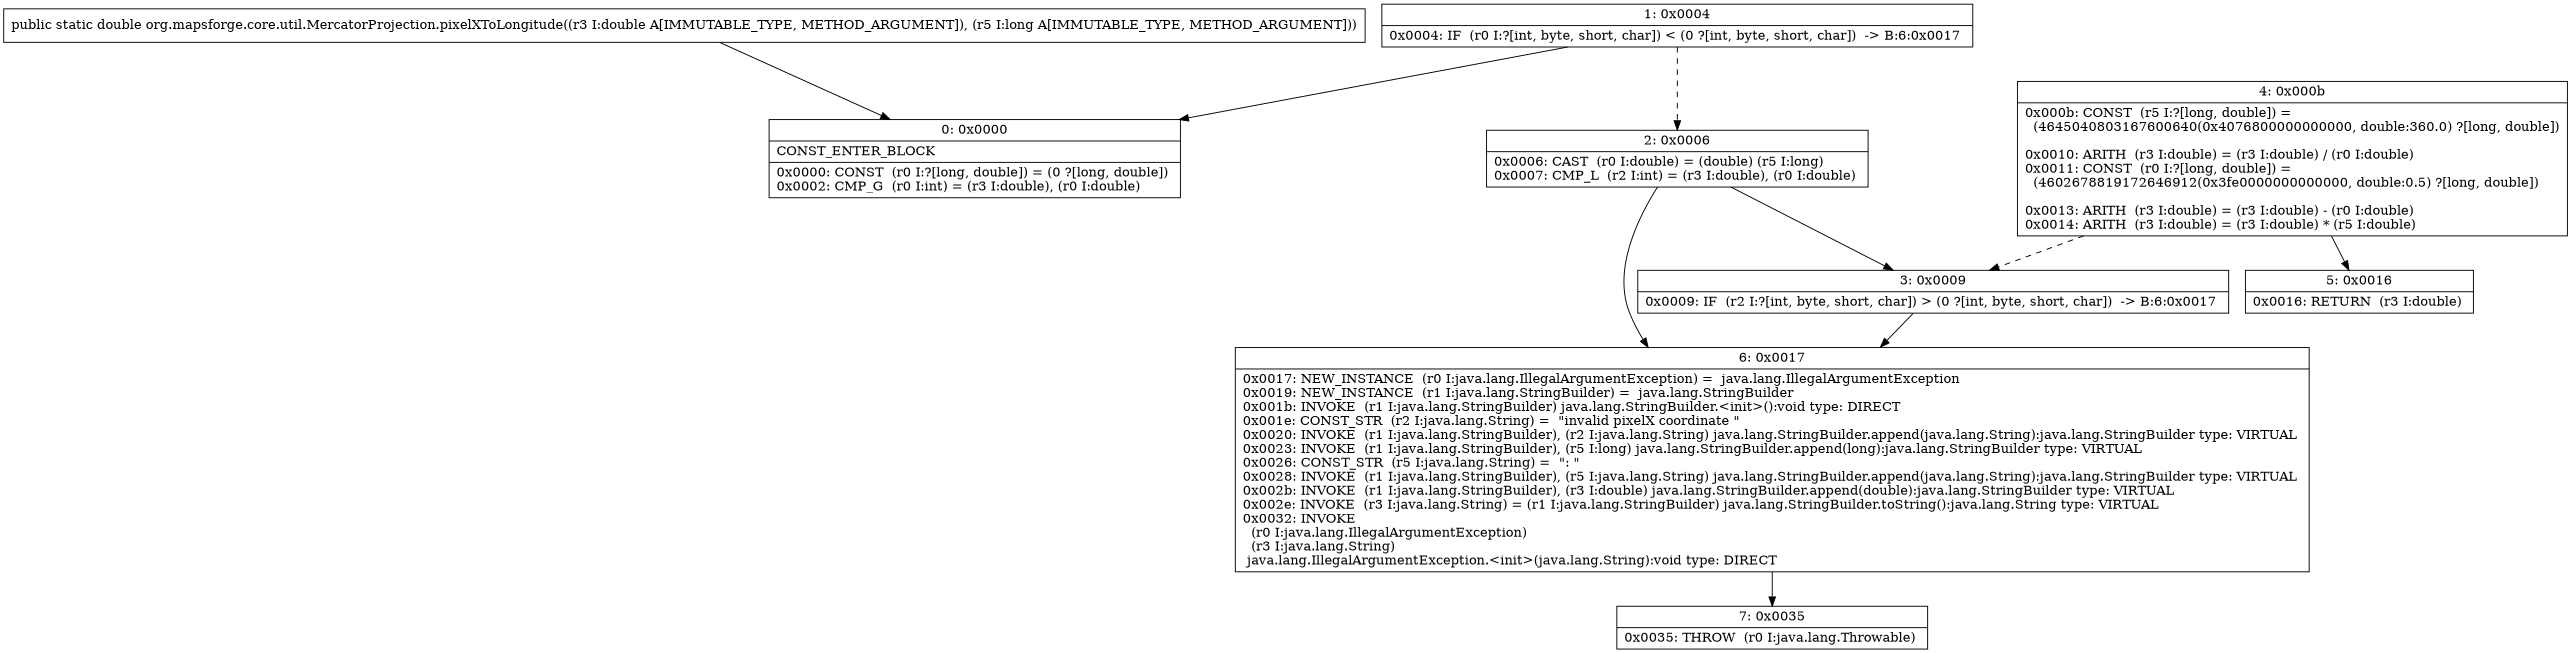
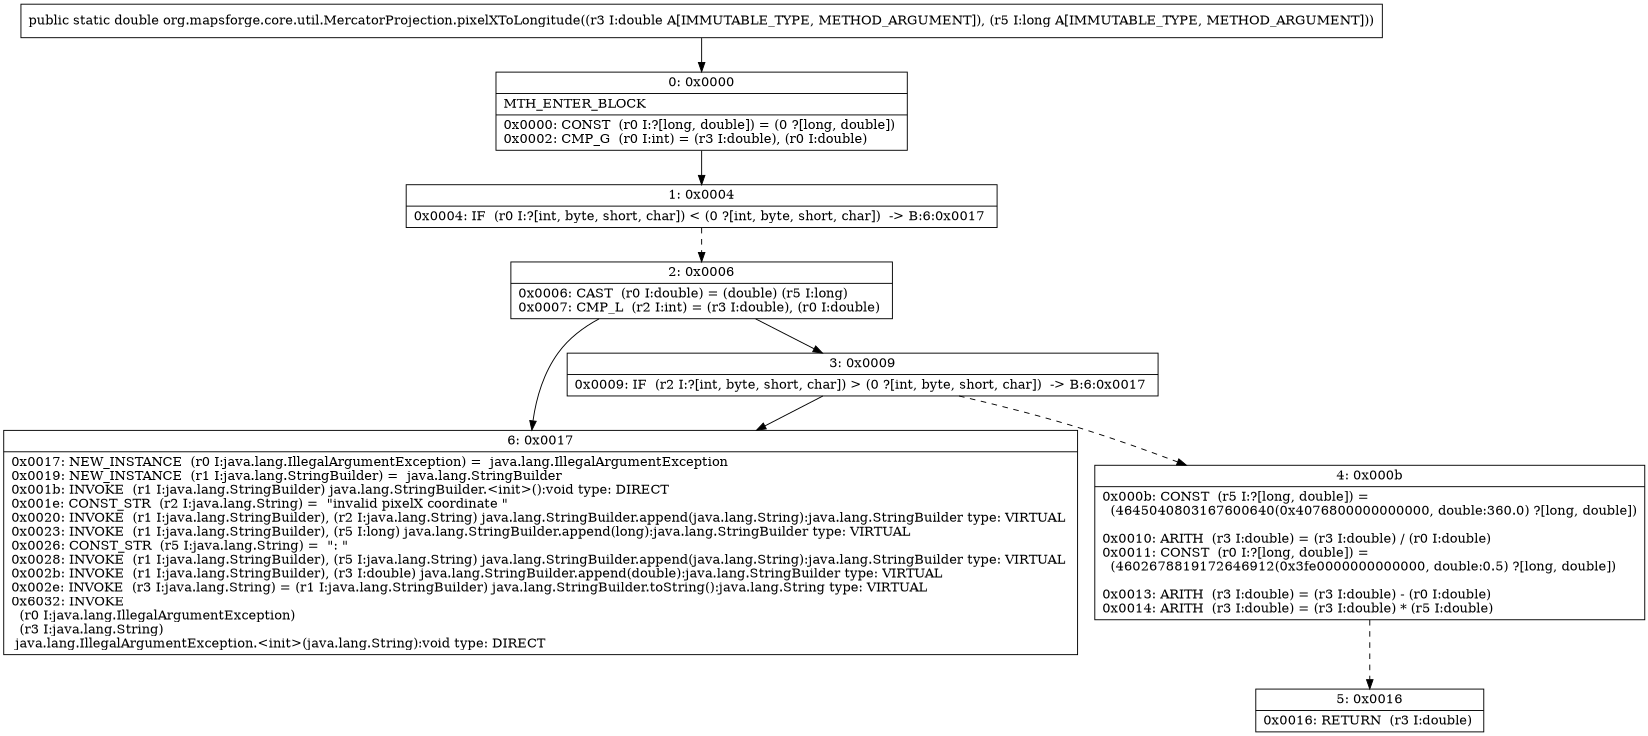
edge "1: 0x0004" -> "0: 0x0000": reversed
node "0: 0x0000": text "CONST_ENTER_BLOCK" -> "MTH_ENTER_BLOCK"
edge "4: 0x000b" -> "5: 0x0016": style solid -> dashed
edge "4: 0x000b" -> "3: 0x0009": reversed
node "6: 0x0017": text "0x0032: INVOKE" -> "0x6032: INVOKE"
node "7: 0x0035": removed
